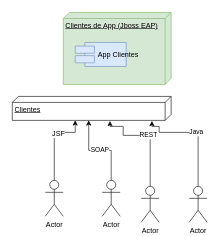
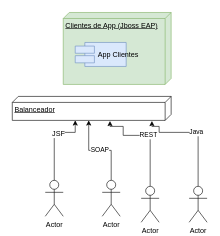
node "Clientes": label "Clientes" -> "Balanceador"
